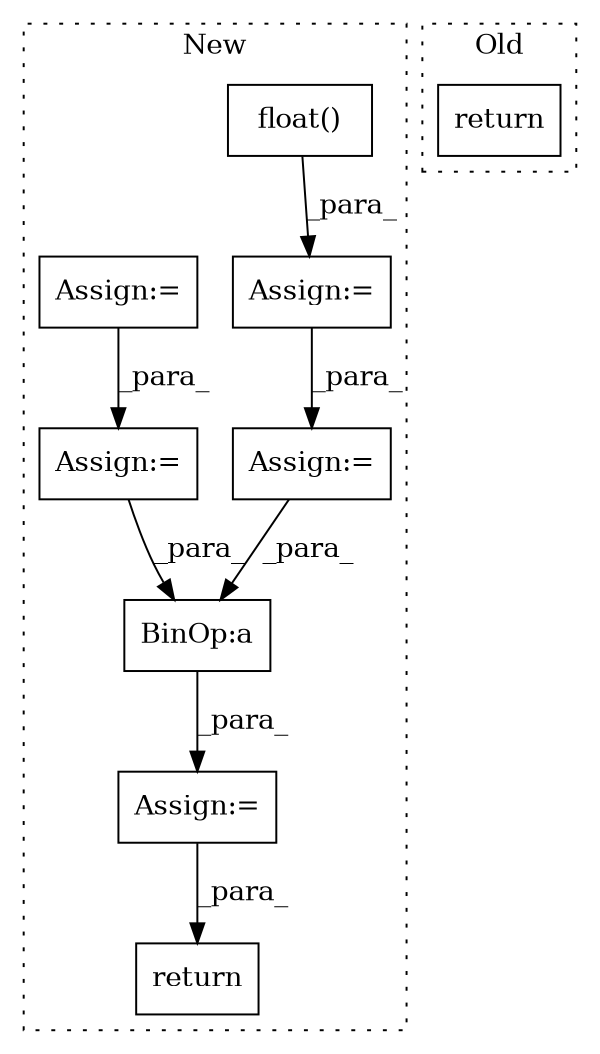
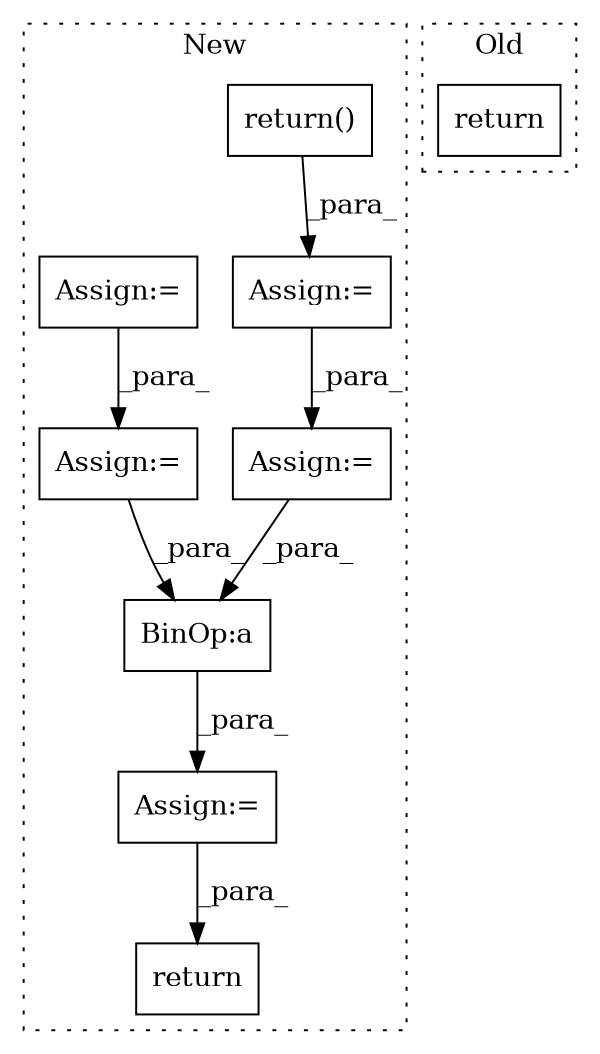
node "float()": label "float()" -> "return()"
